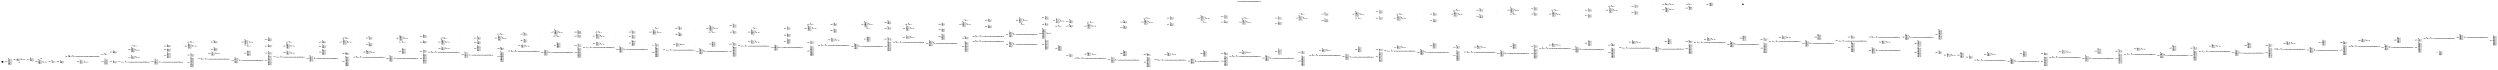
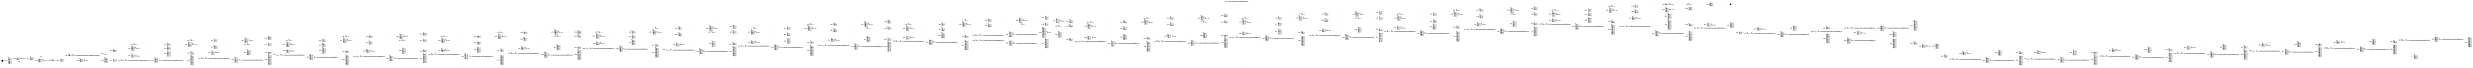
node "0x10a39c [28]": removed
